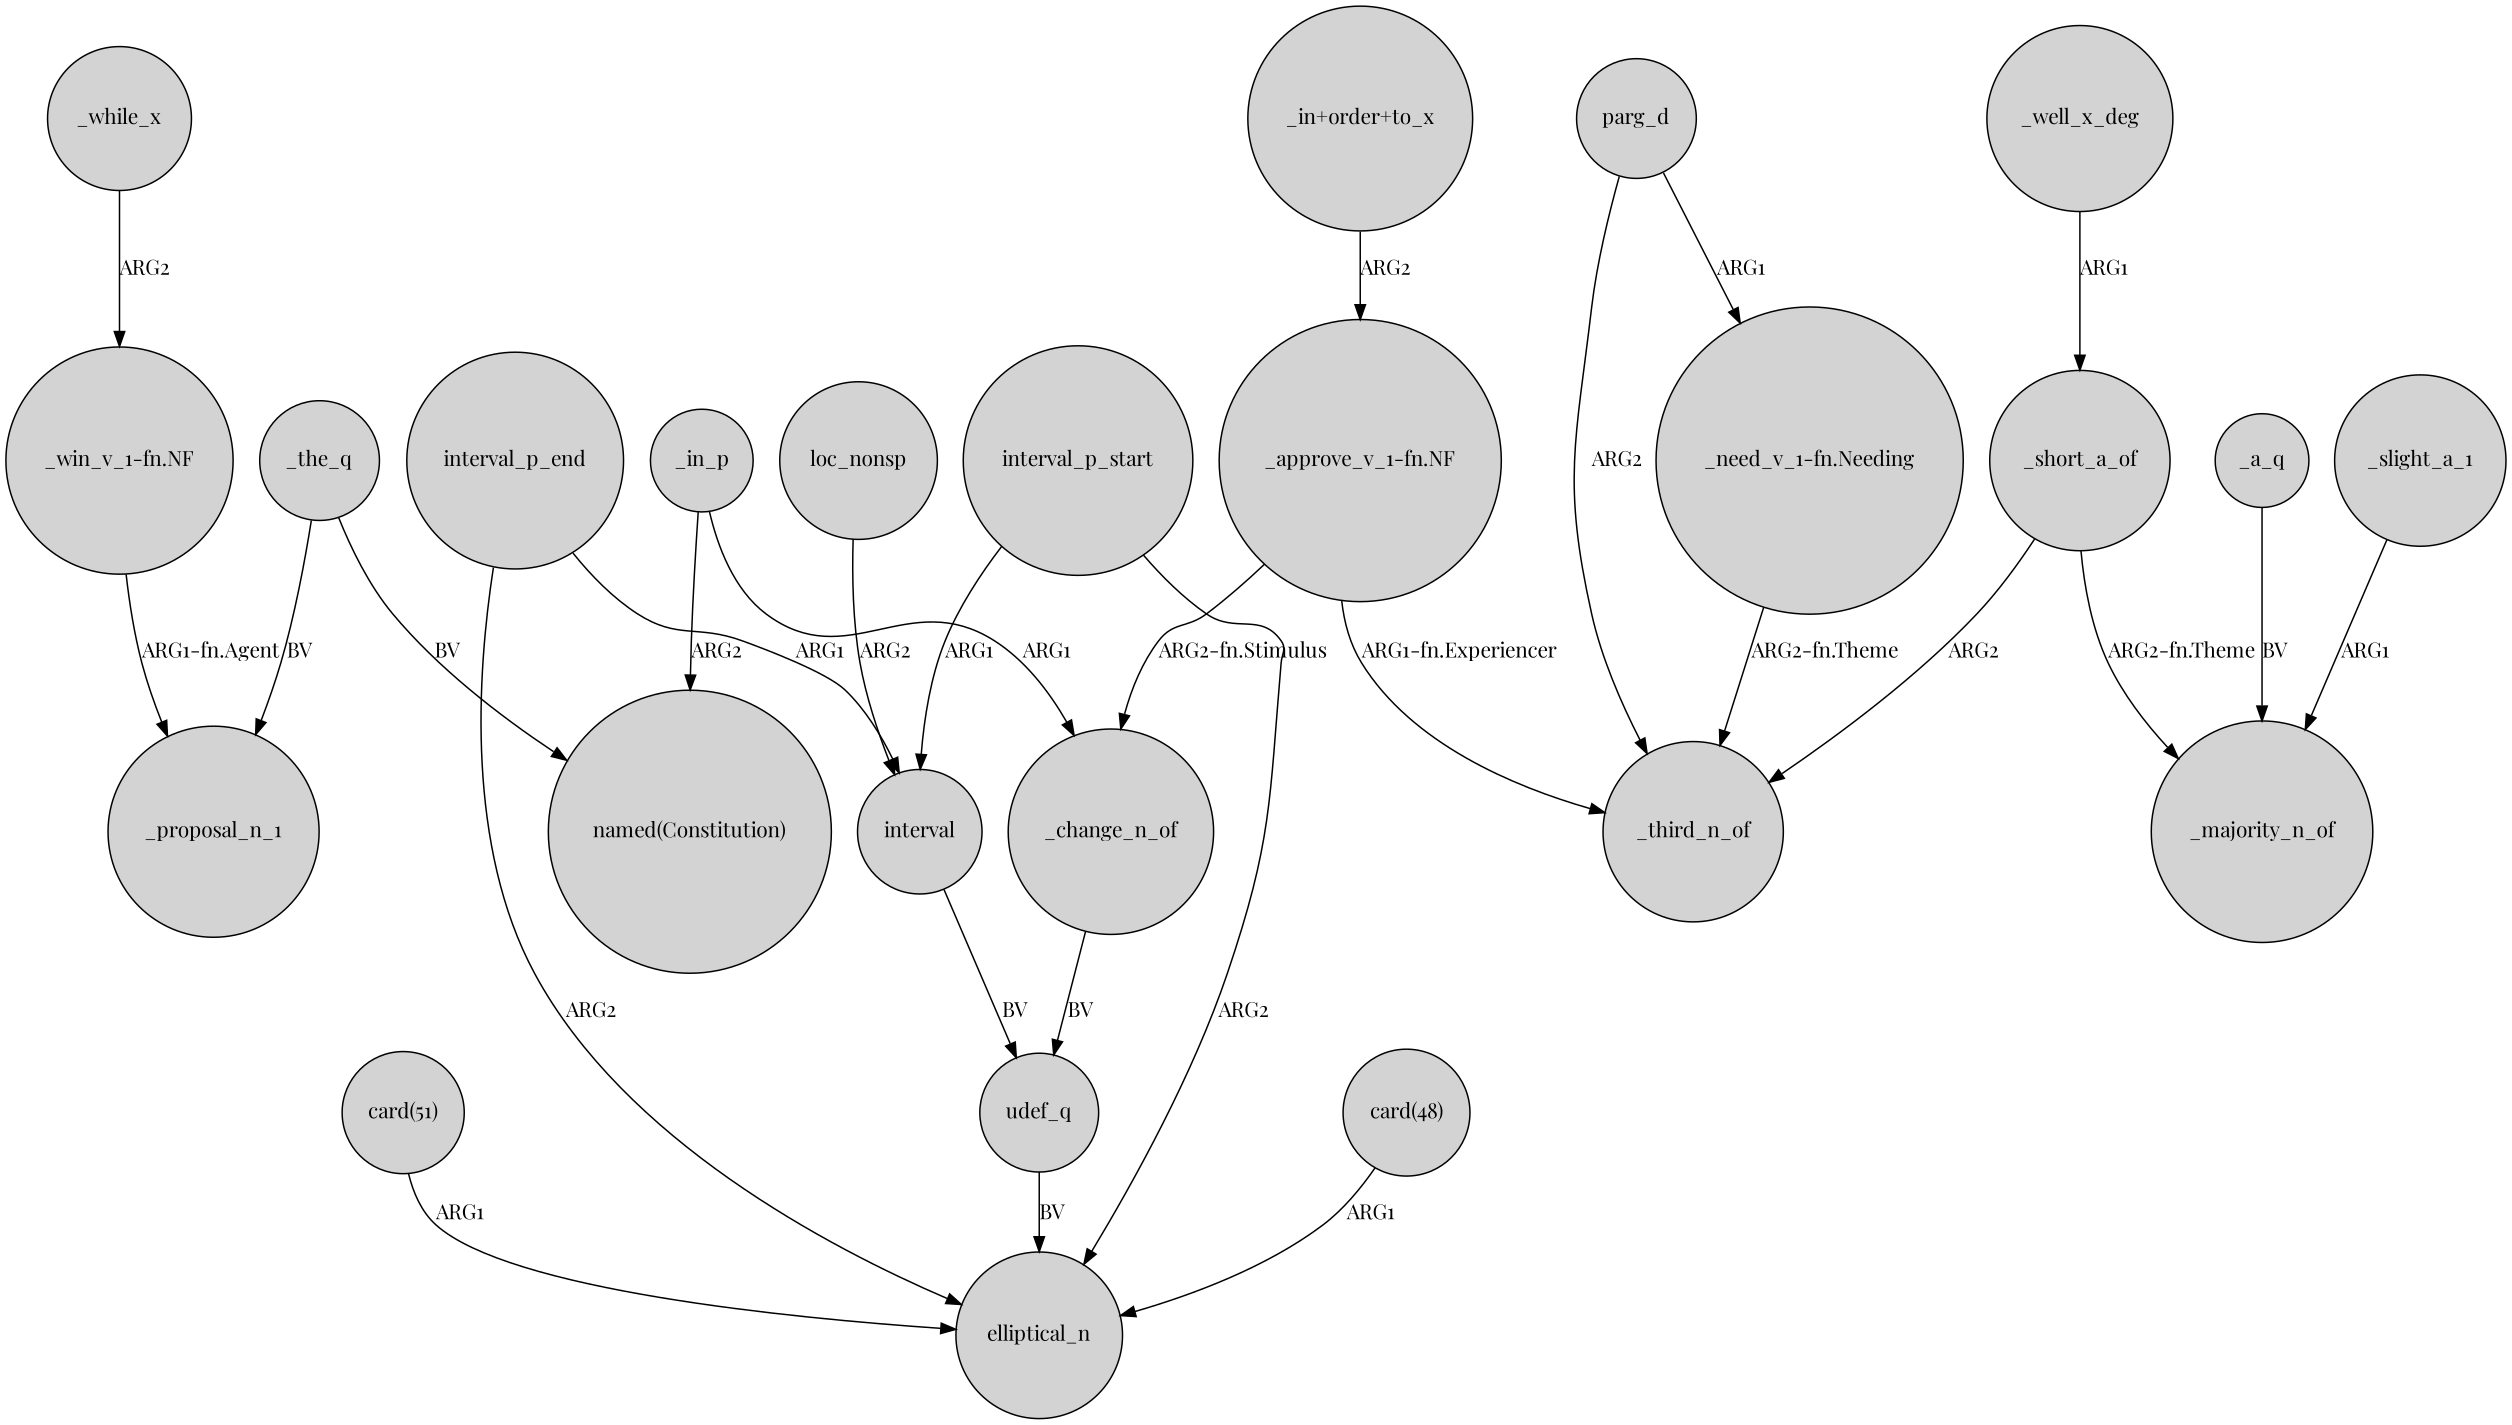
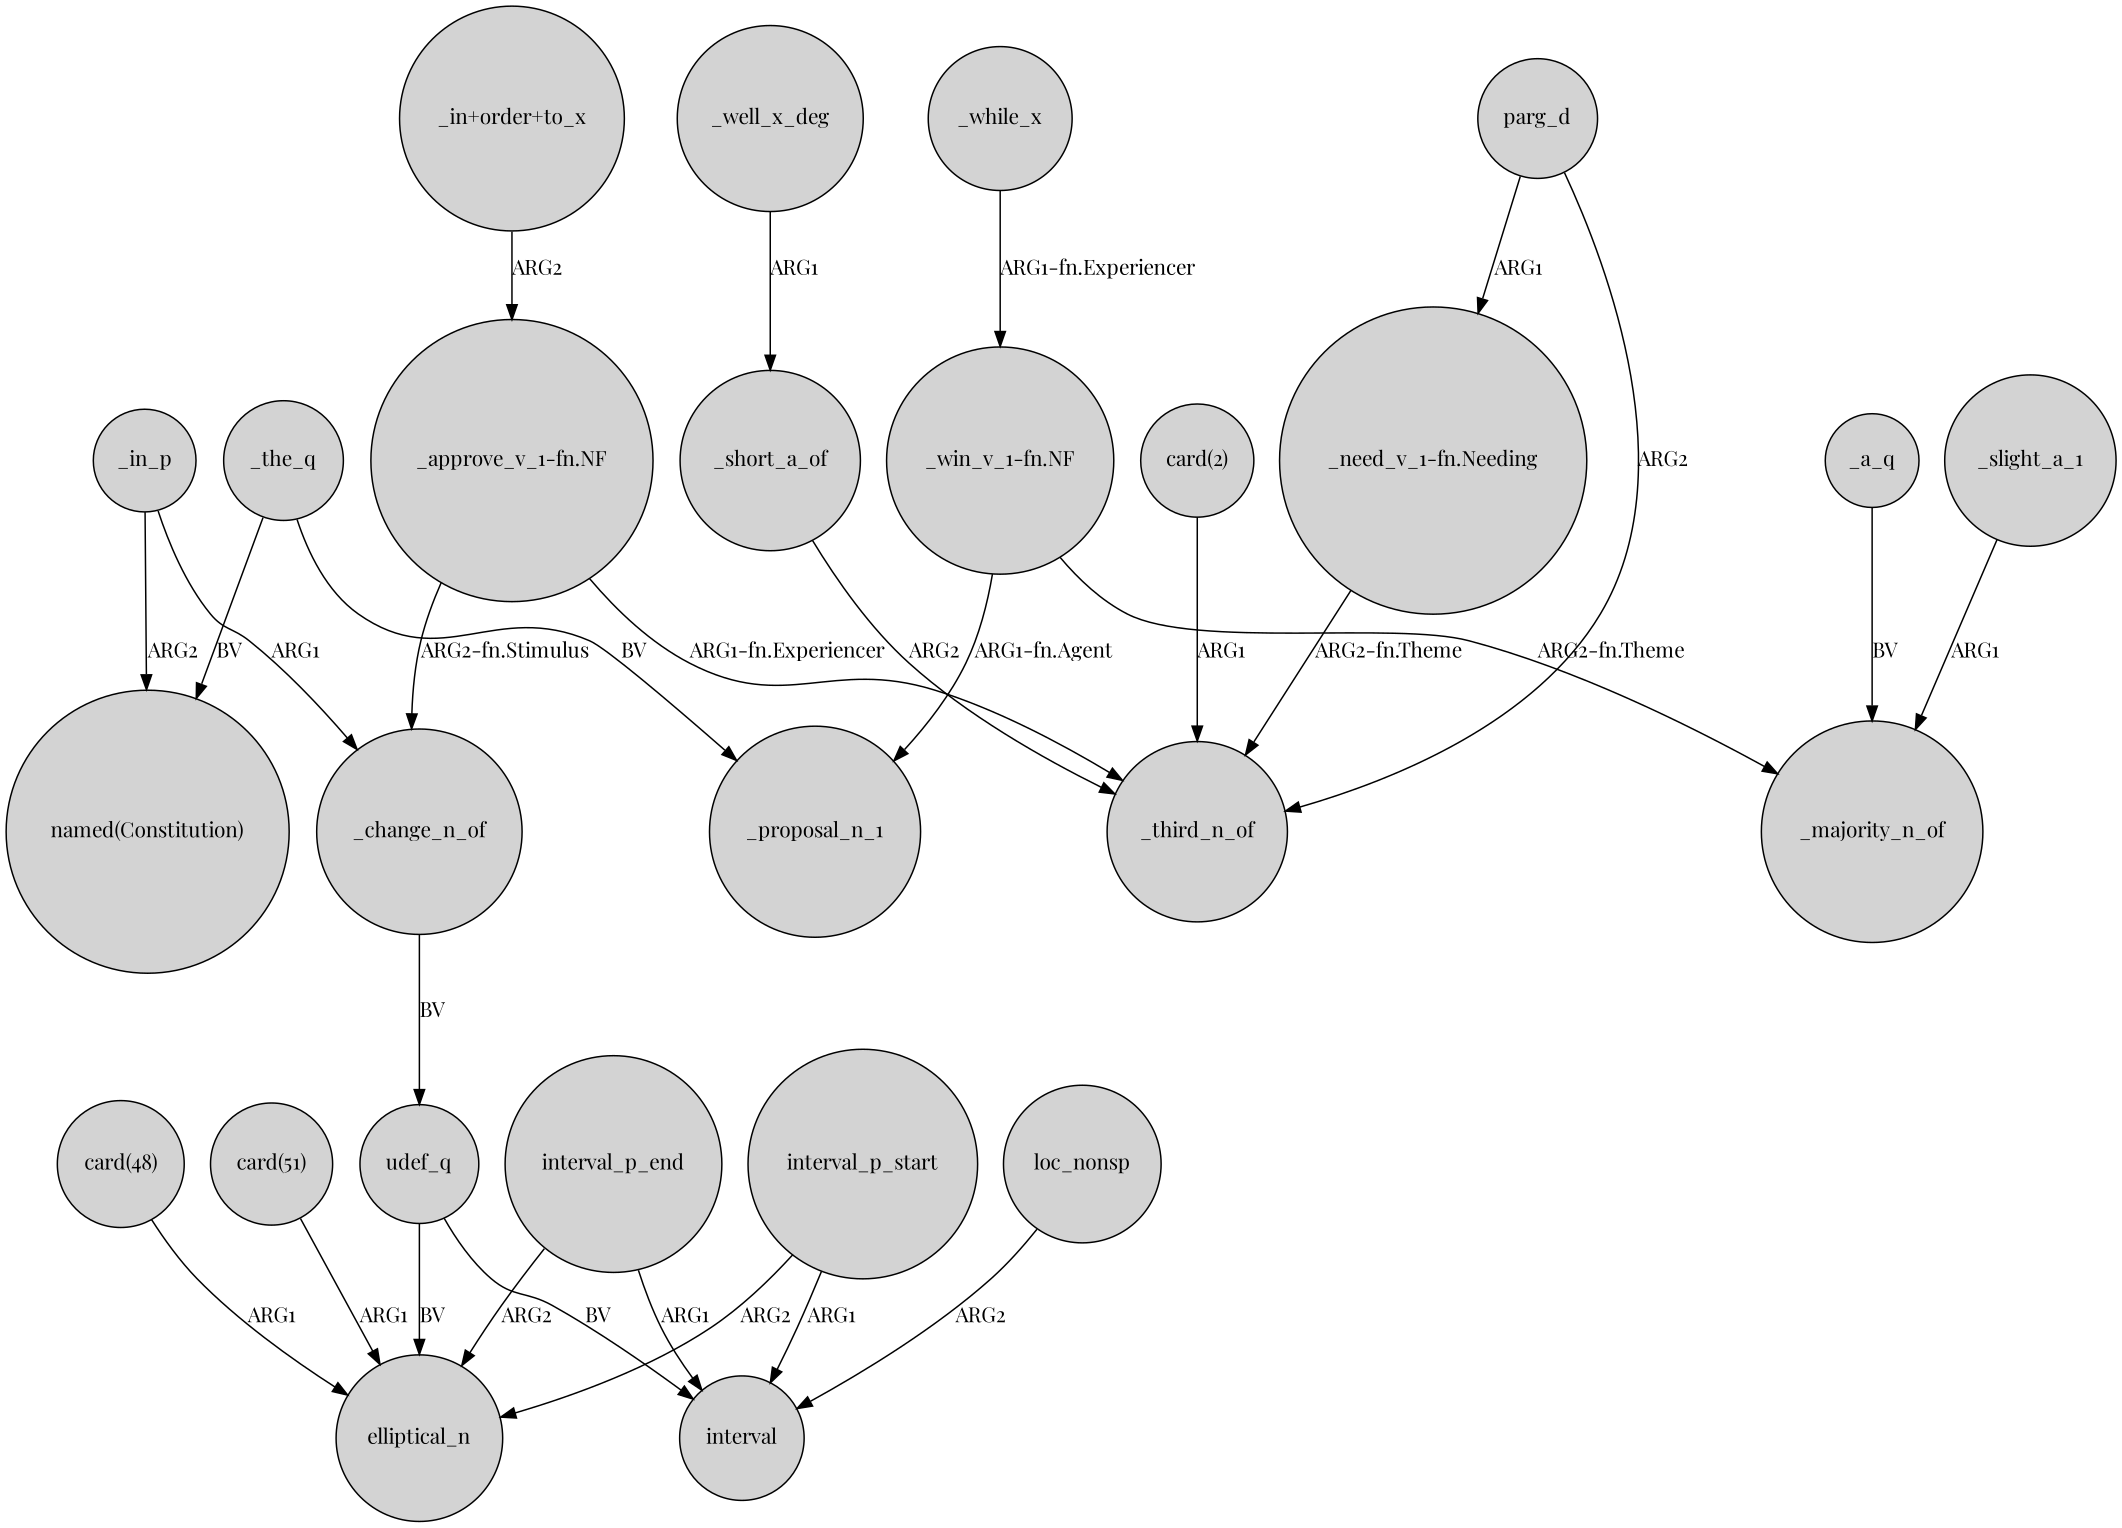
edge "_while_x" -> "_win_v_1-fn.NF": label "ARG2" -> "ARG1-fn.Experiencer"
node "card(2)": added
edge "_short_a_of" -> "_majority_n_of": now "_win_v_1-fn.NF" -> "_majority_n_of"
edge "interval" -> "udef_q": reversed
